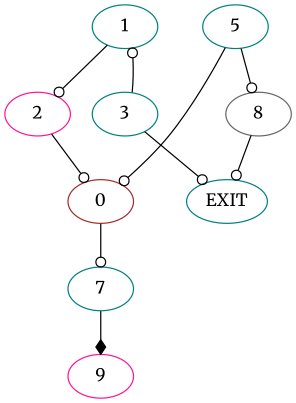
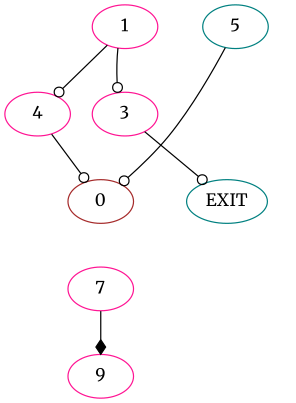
node "1": color teal -> deeppink
edge "3" -> "1": reversed
node "2": label "2" -> "4"
node "3": color teal -> deeppink
node "8": removed
edge "0" -> "7": removed
node "7": color teal -> deeppink
